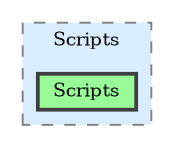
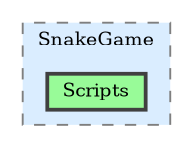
cluster "Scripts": label "Scripts" -> "SnakeGame"
